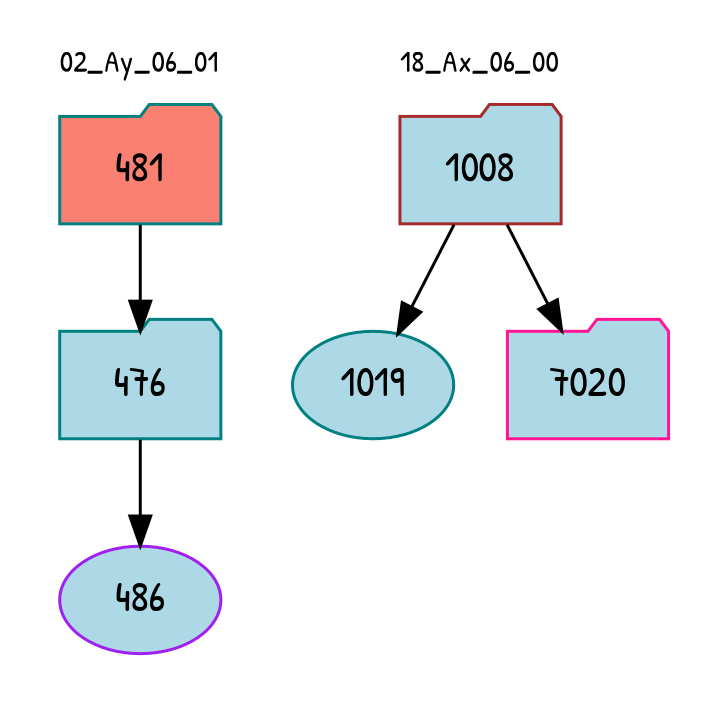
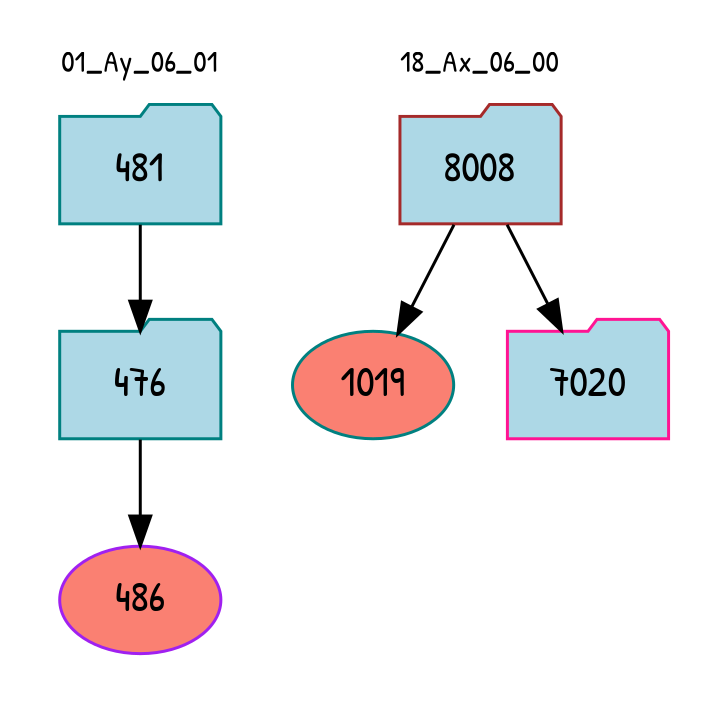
cluster "02_Ay_06_01": label "02_Ay_06_01" -> "01_Ay_06_01"
node "481": fillcolor salmon -> lightblue
node "1008": label "1008" -> "8008"
node "1019": fillcolor lightblue -> salmon
node "486": fillcolor lightblue -> salmon
